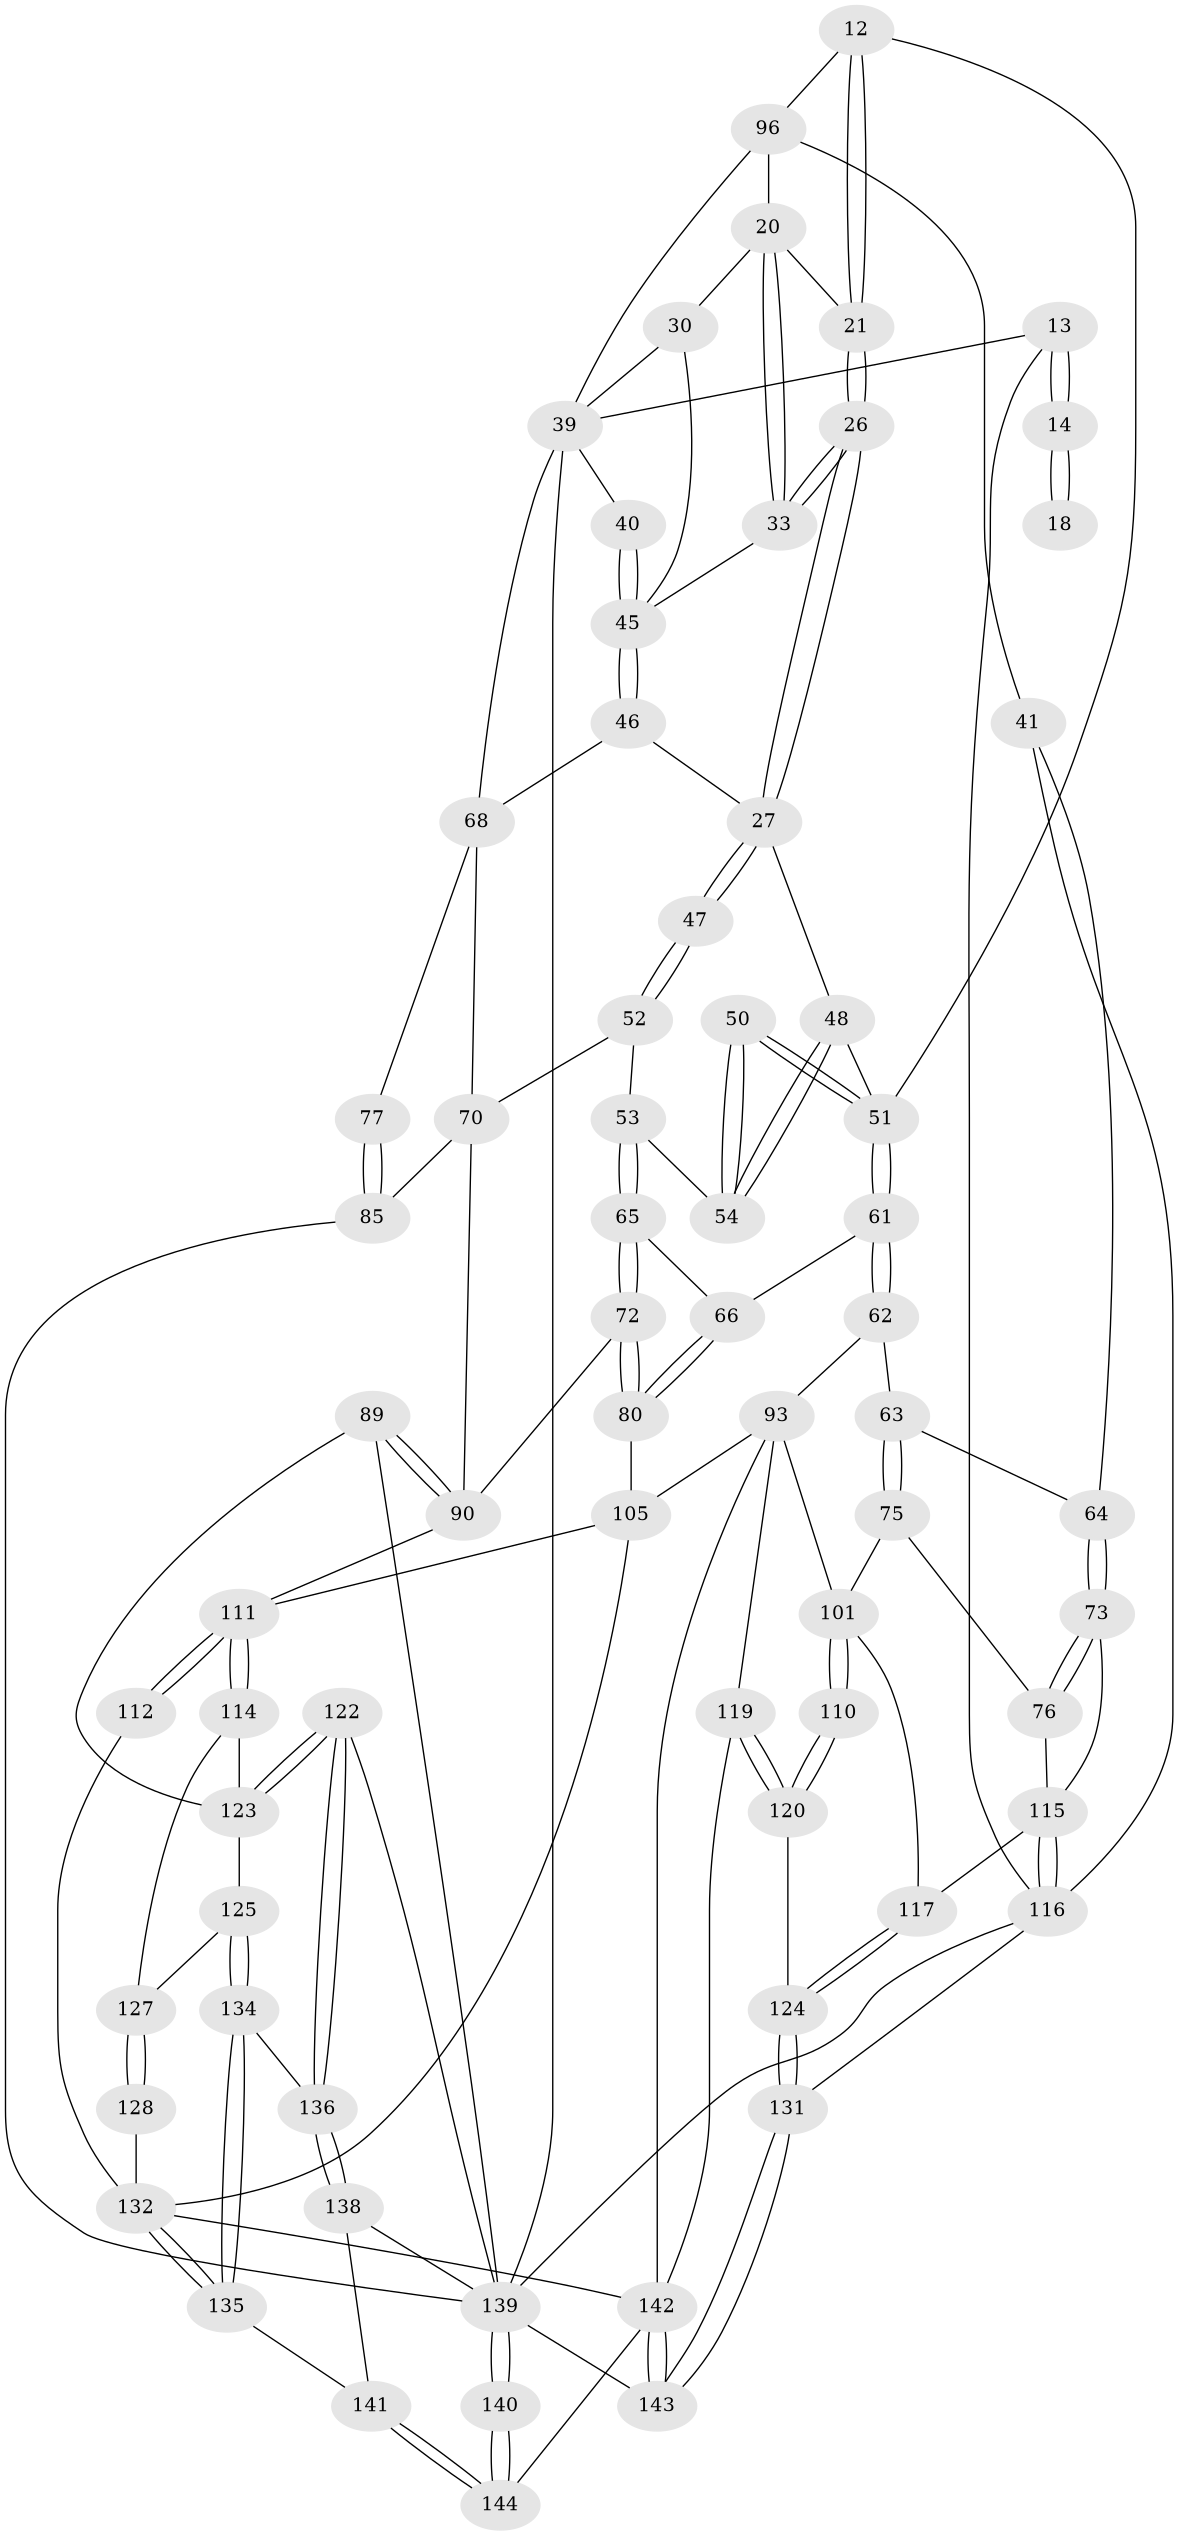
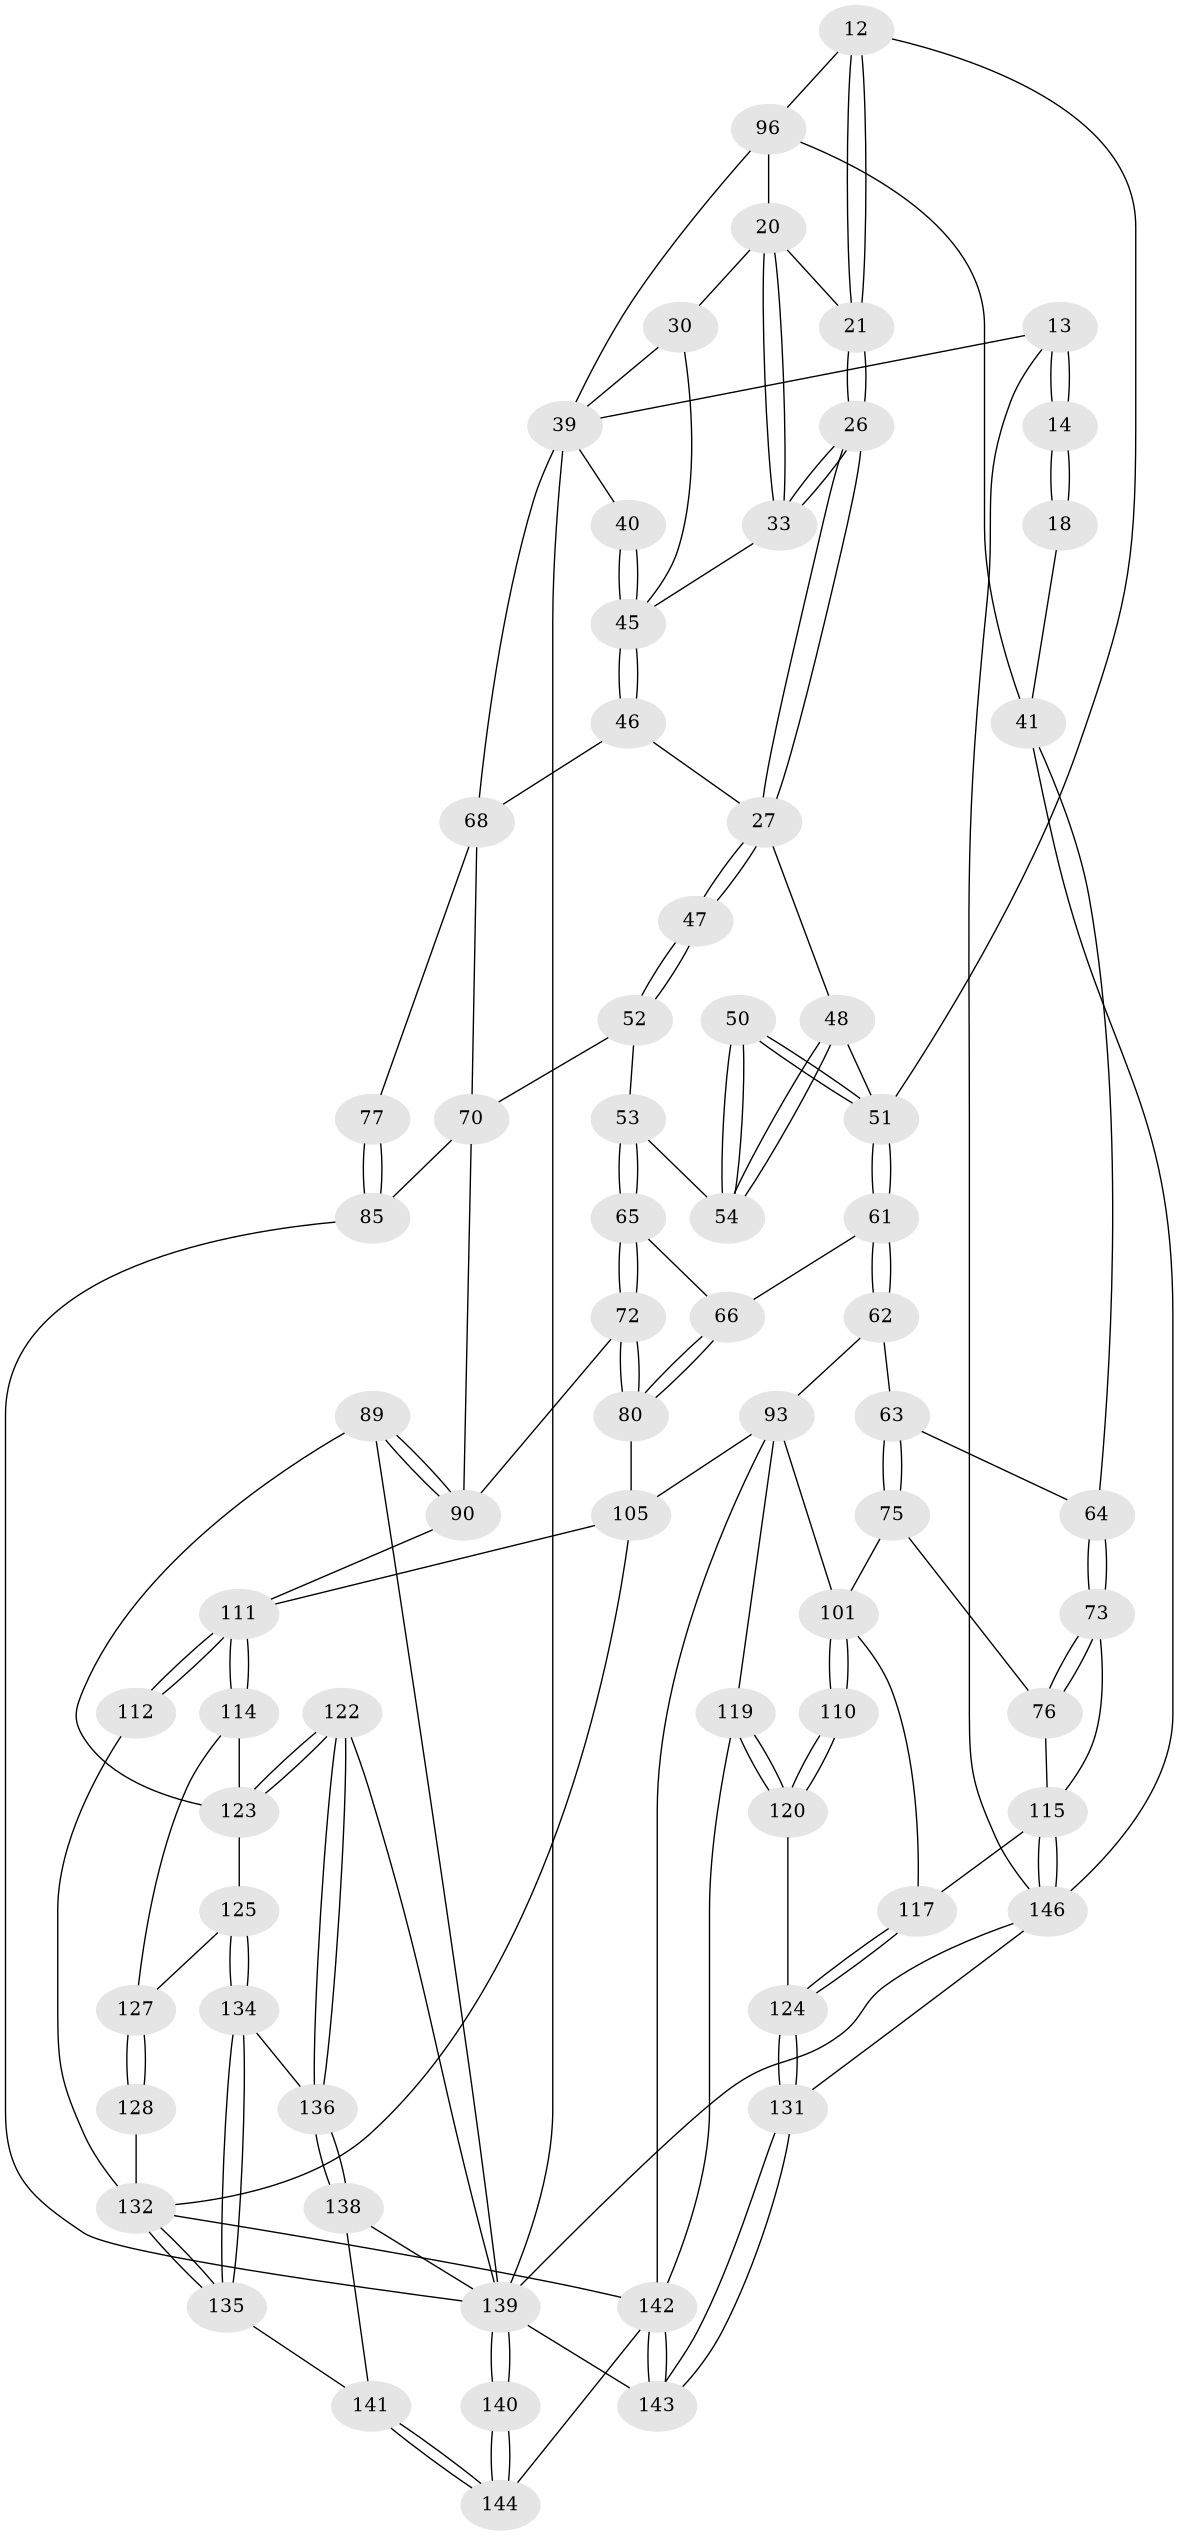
edge "18" -- "41": added
node "116": label "116" -> "146"
